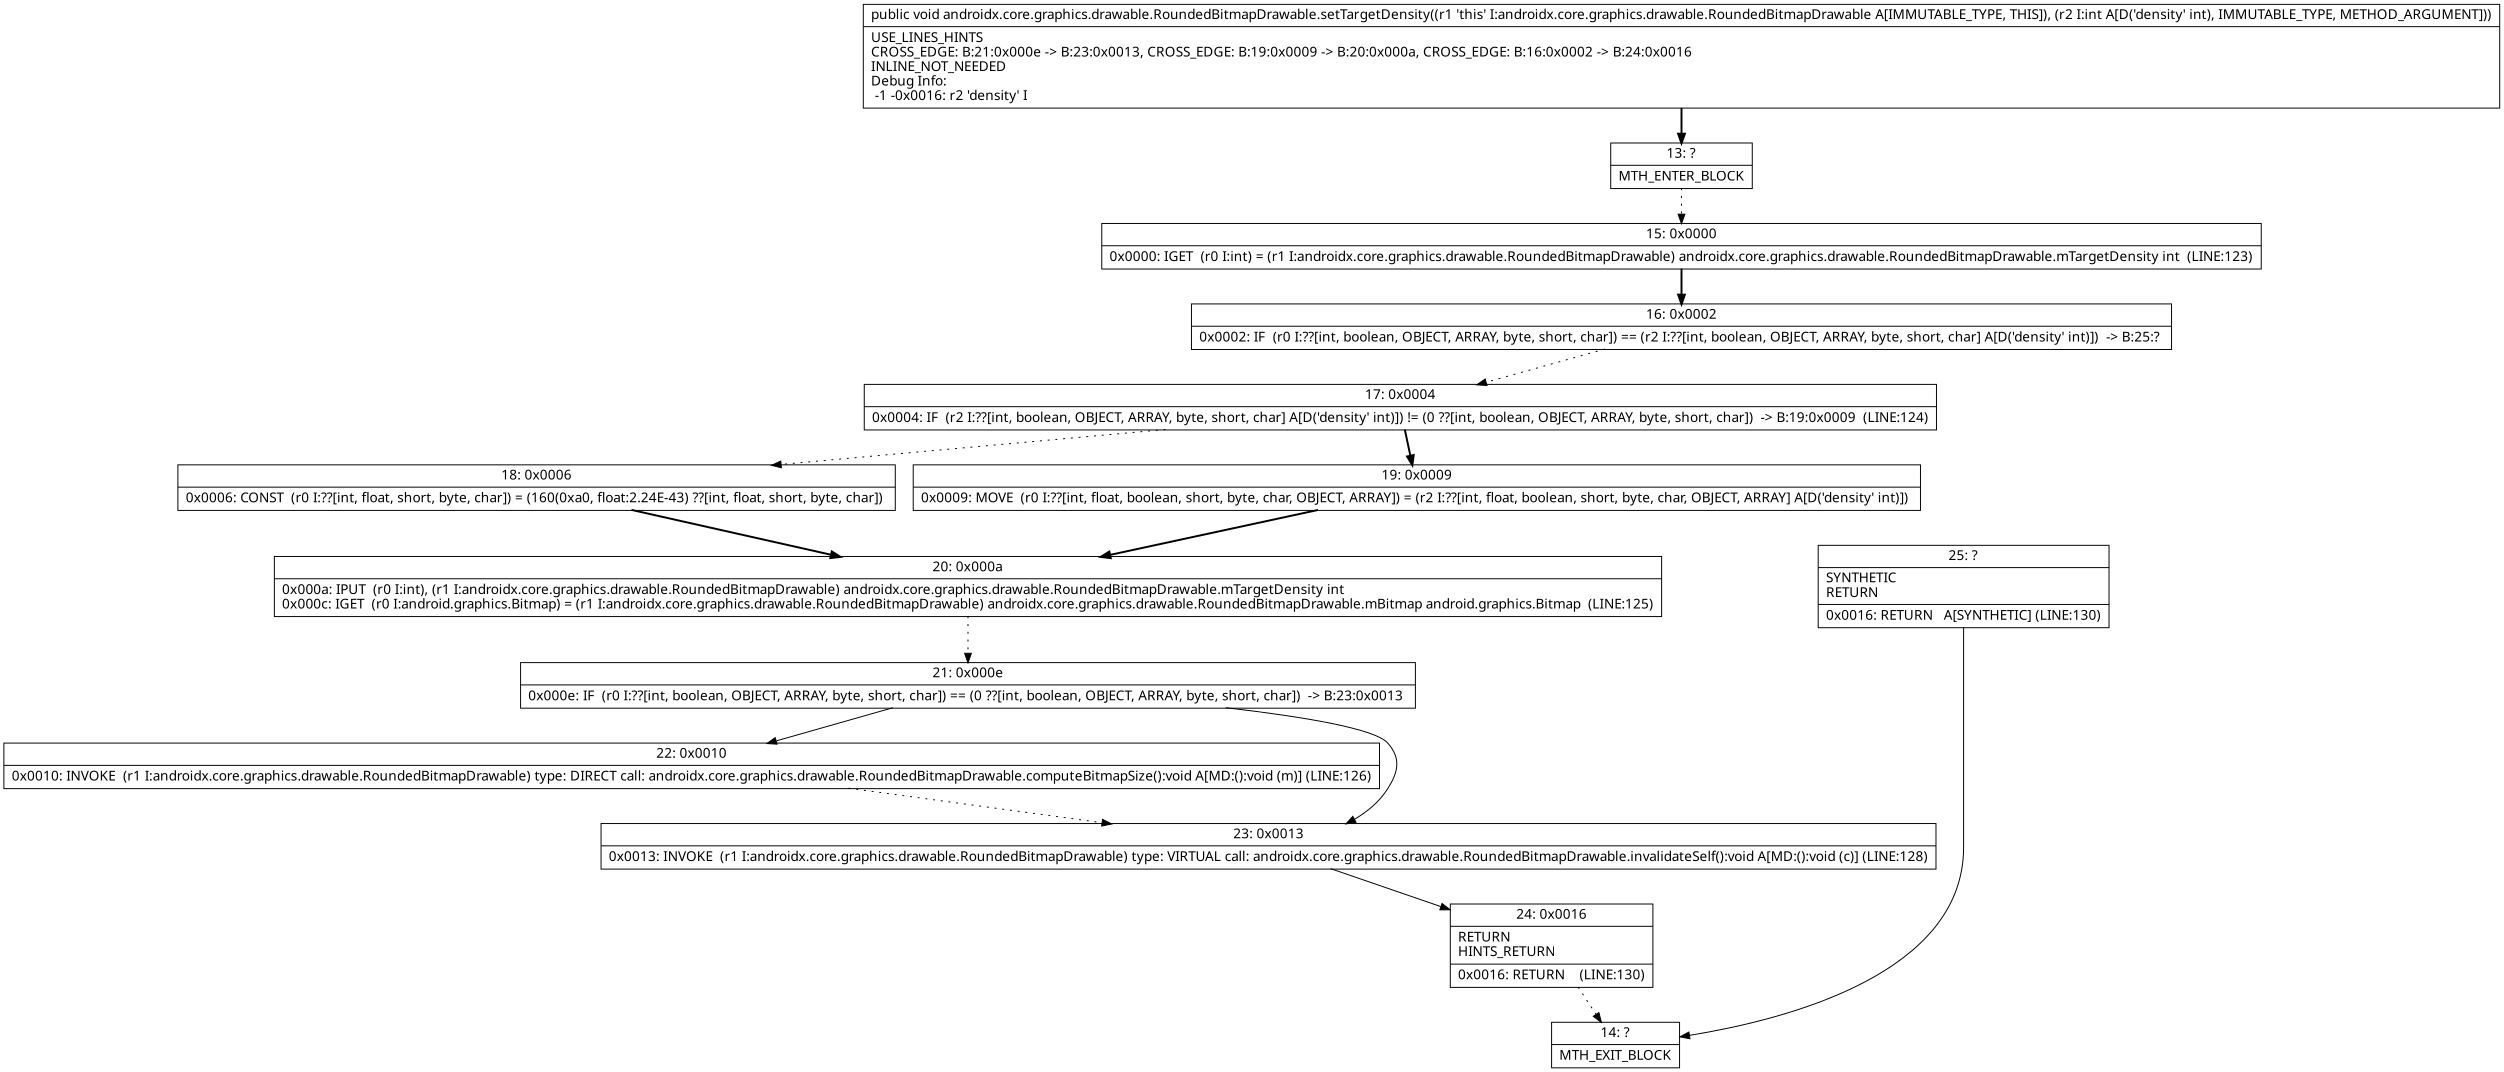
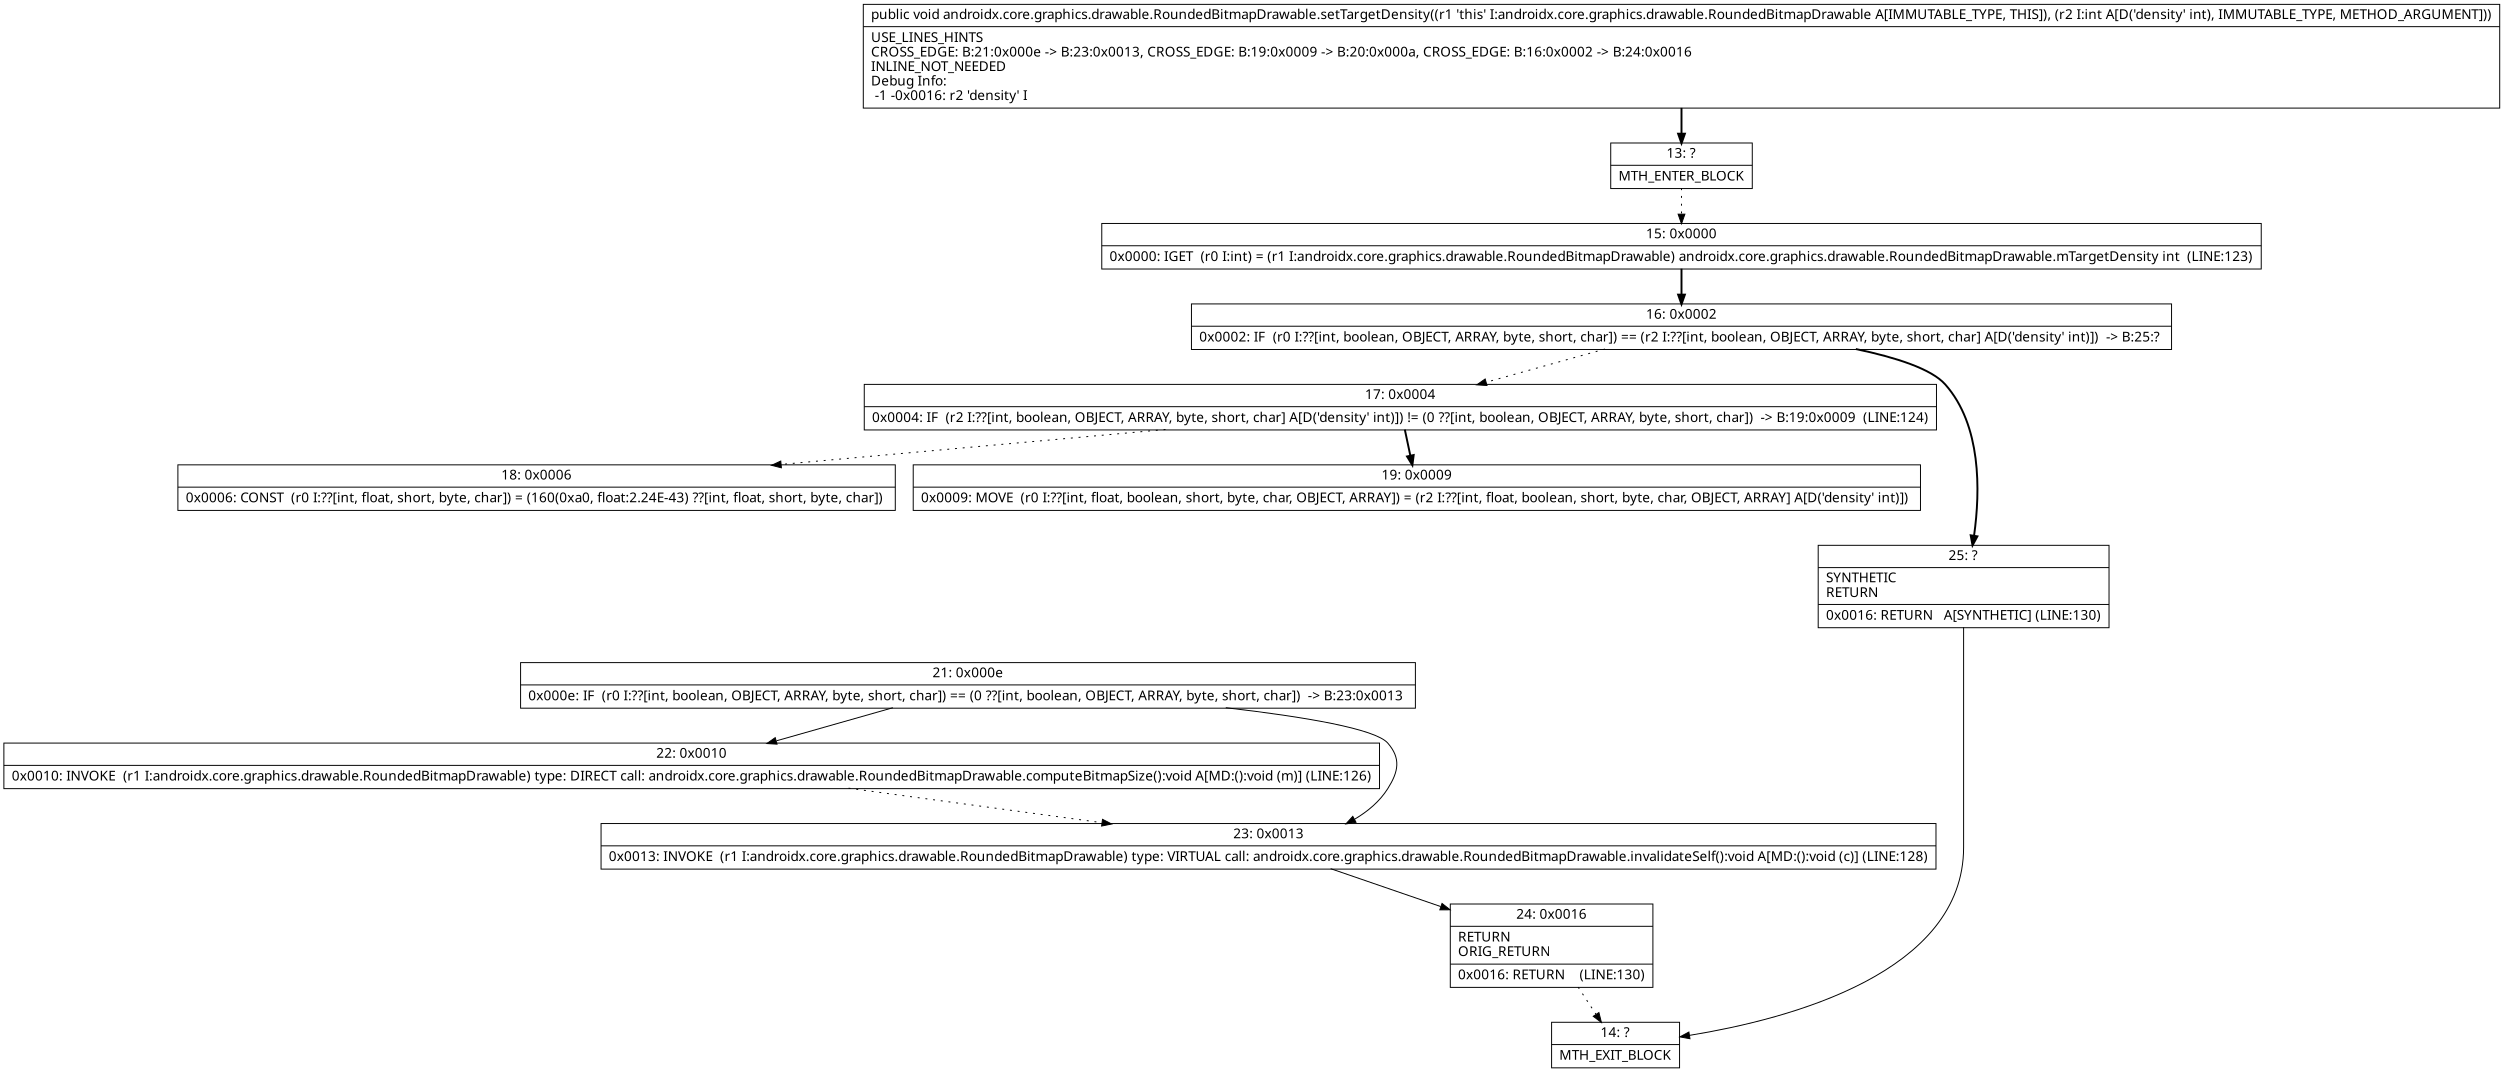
edge "16: 0x0002" -> "25: ?": added
node "20: 0x000a": removed
node "24: 0x0016": text "HINTS_RETURN" -> "ORIG_RETURN"
